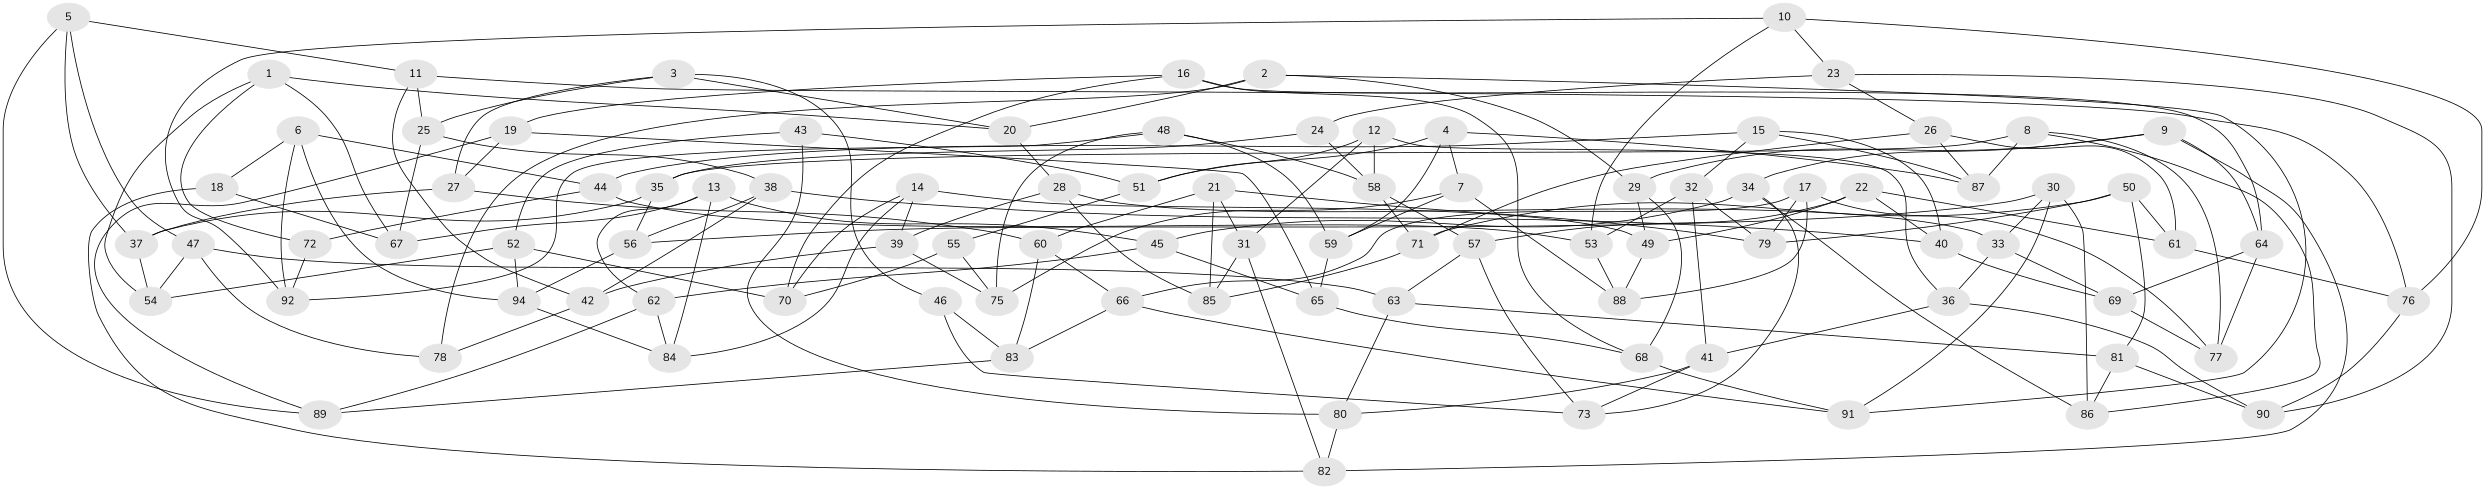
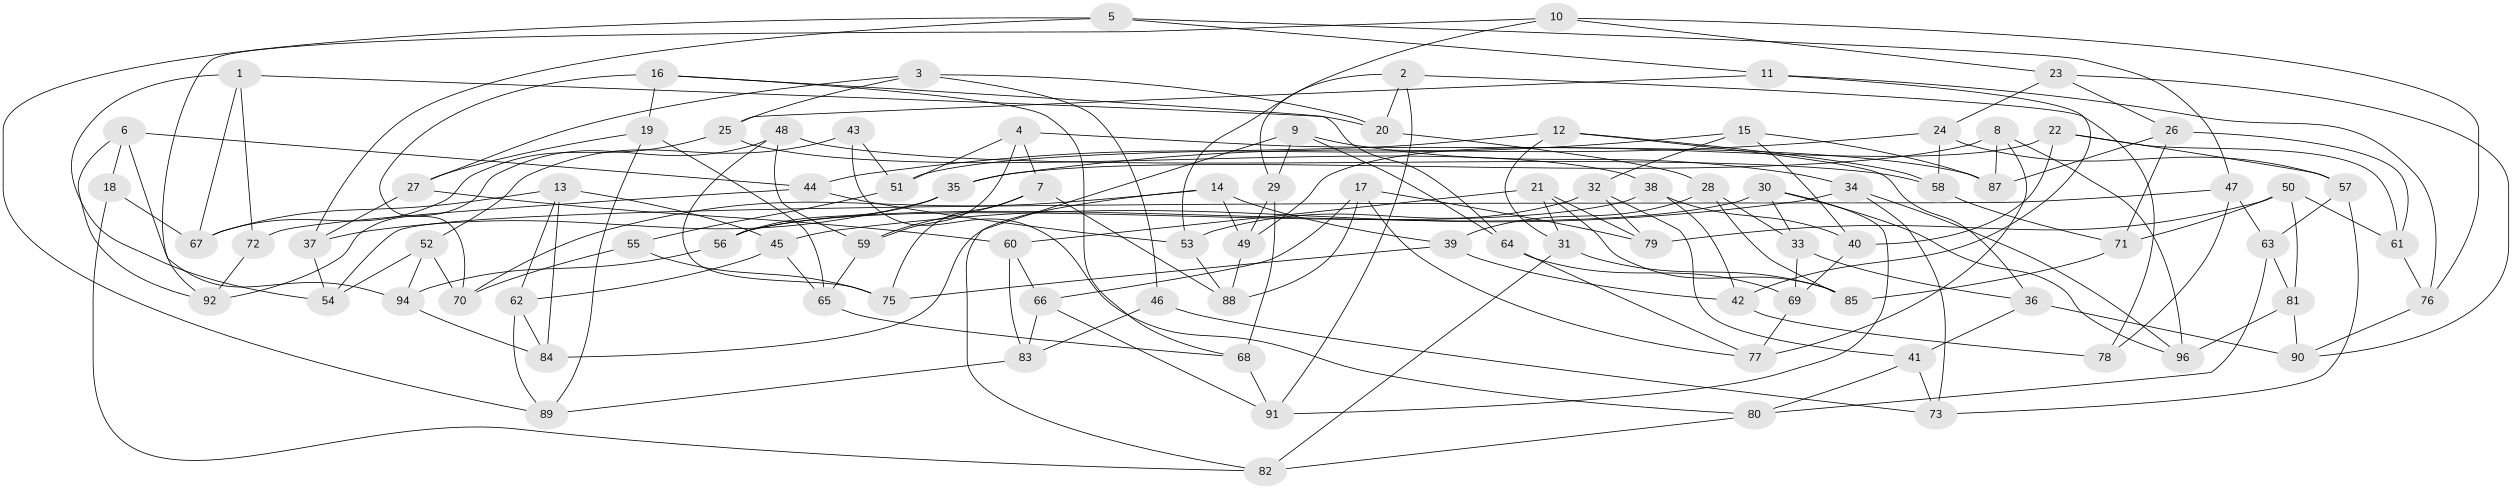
edge "58" -- "57": now "24" -- "57"
node "86": label "86" -> "96"
